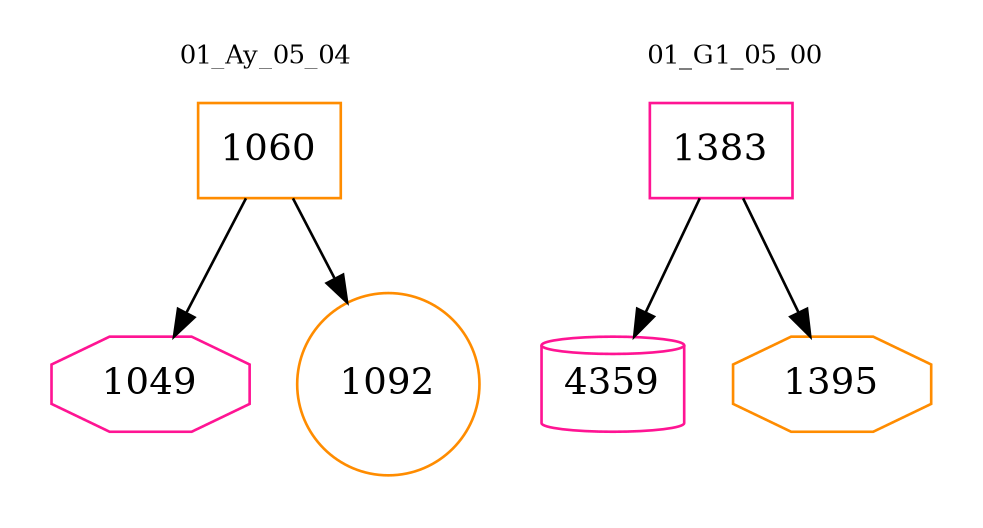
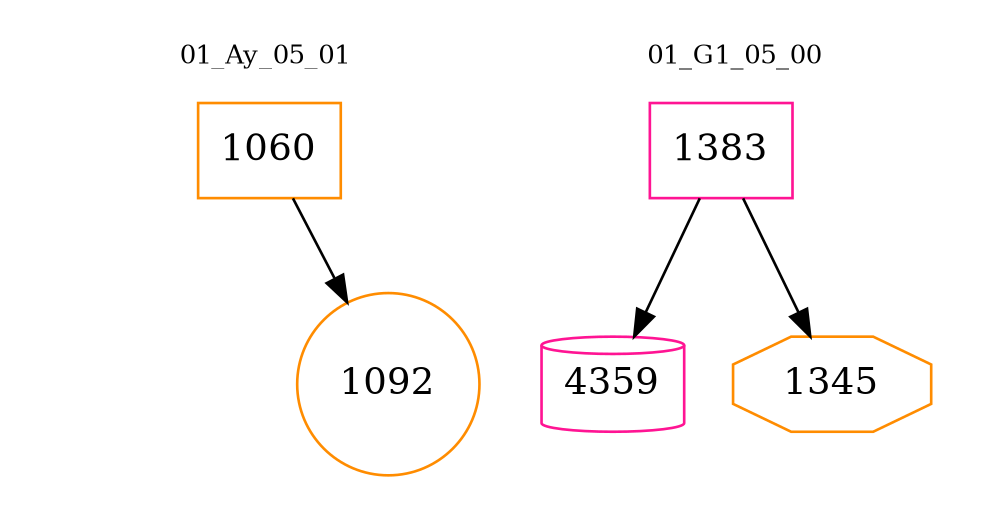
cluster "01_Ay_05_04": label "01_Ay_05_04" -> "01_Ay_05_01"
node "1049": removed
node "1395": label "1395" -> "1345"
